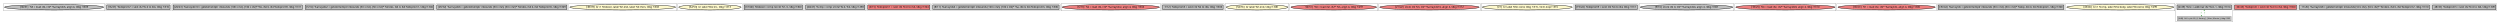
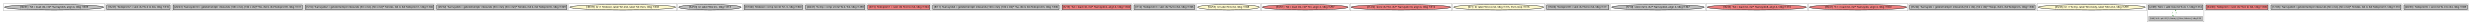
node "[52/53]  br label %for.inc, !dbg !1313": fillcolor lemonchiffon -> grey
node "[6/13]  %2 = load i32, i32* %arrayidx2, align 4, !dbg !1304": shape ellipse -> box
